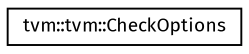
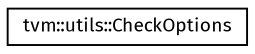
node "tvm::tvm::CheckOptions": label "tvm::tvm::CheckOptions" -> "tvm::utils::CheckOptions"
